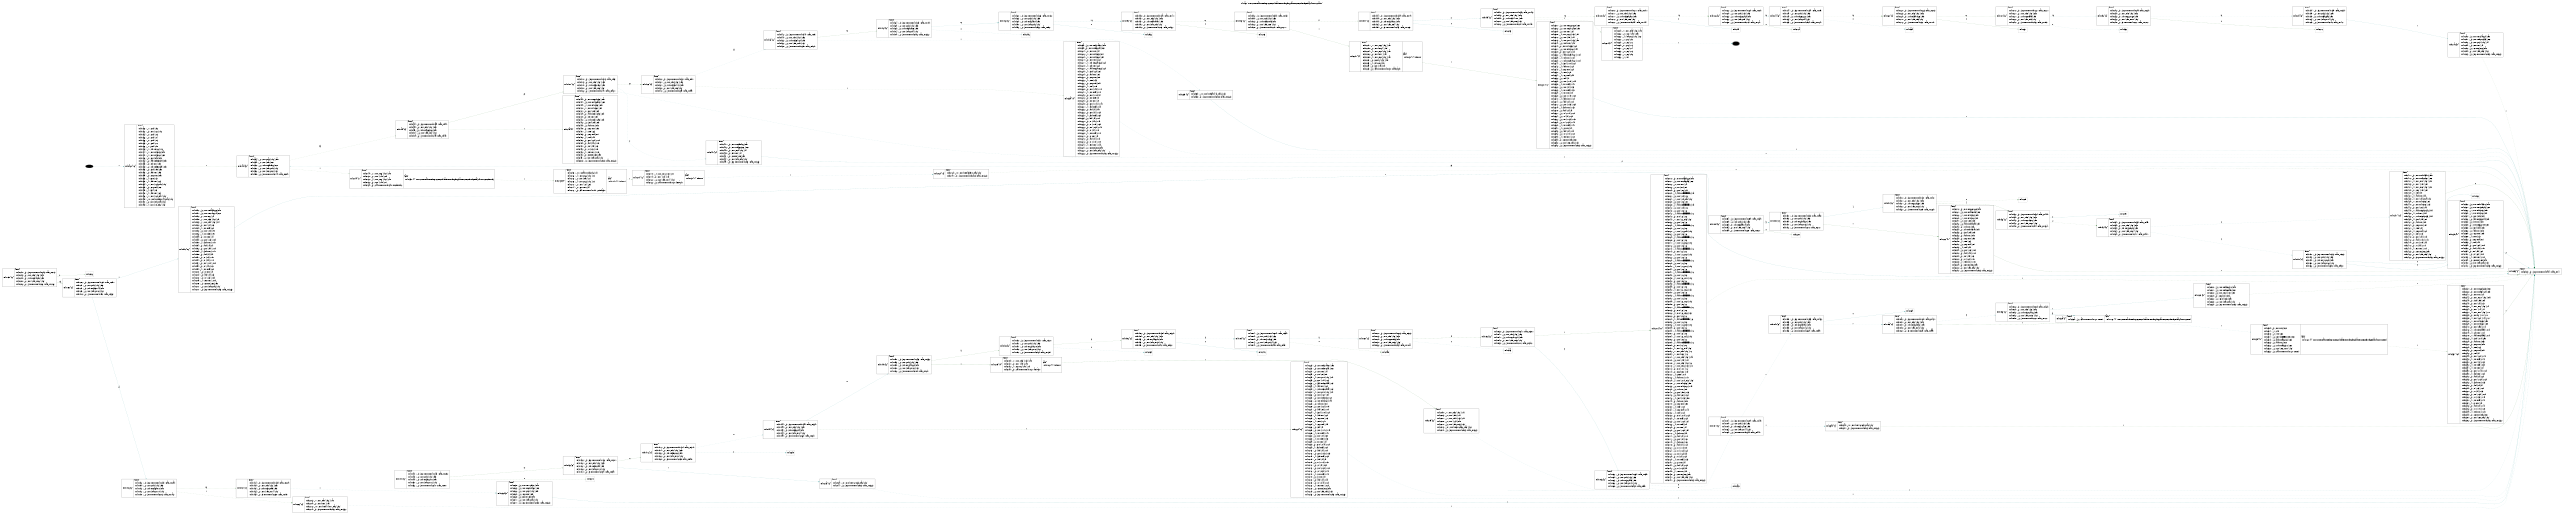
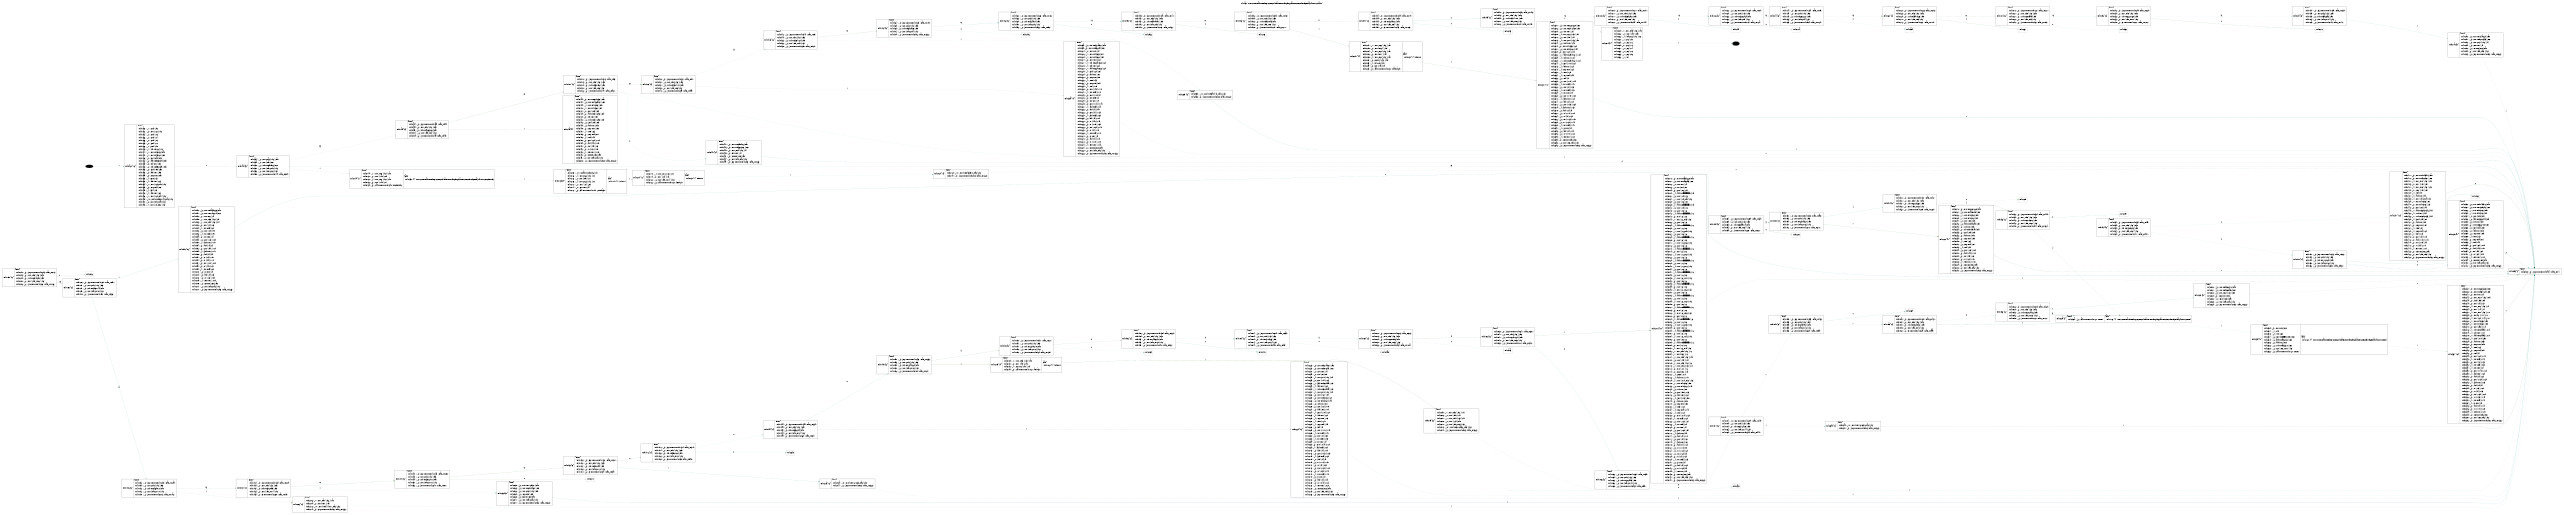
edge "0x401f38 [28]" -> "0x401f54 [28]": now "0x401f38 [28]" -> "0x40250a [5]"
edge "0x401d24 [28]" -> "0x401d40 [28]": added, label "12"
